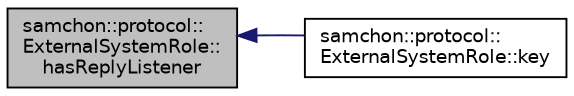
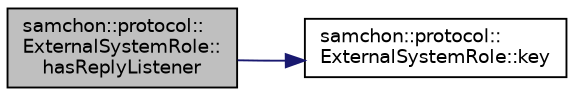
edge "samchon::protocol:: ExternalSystemRole::key" -> "samchon::protocol:: ExternalSystemRole:: hasReplyListener": reversed
